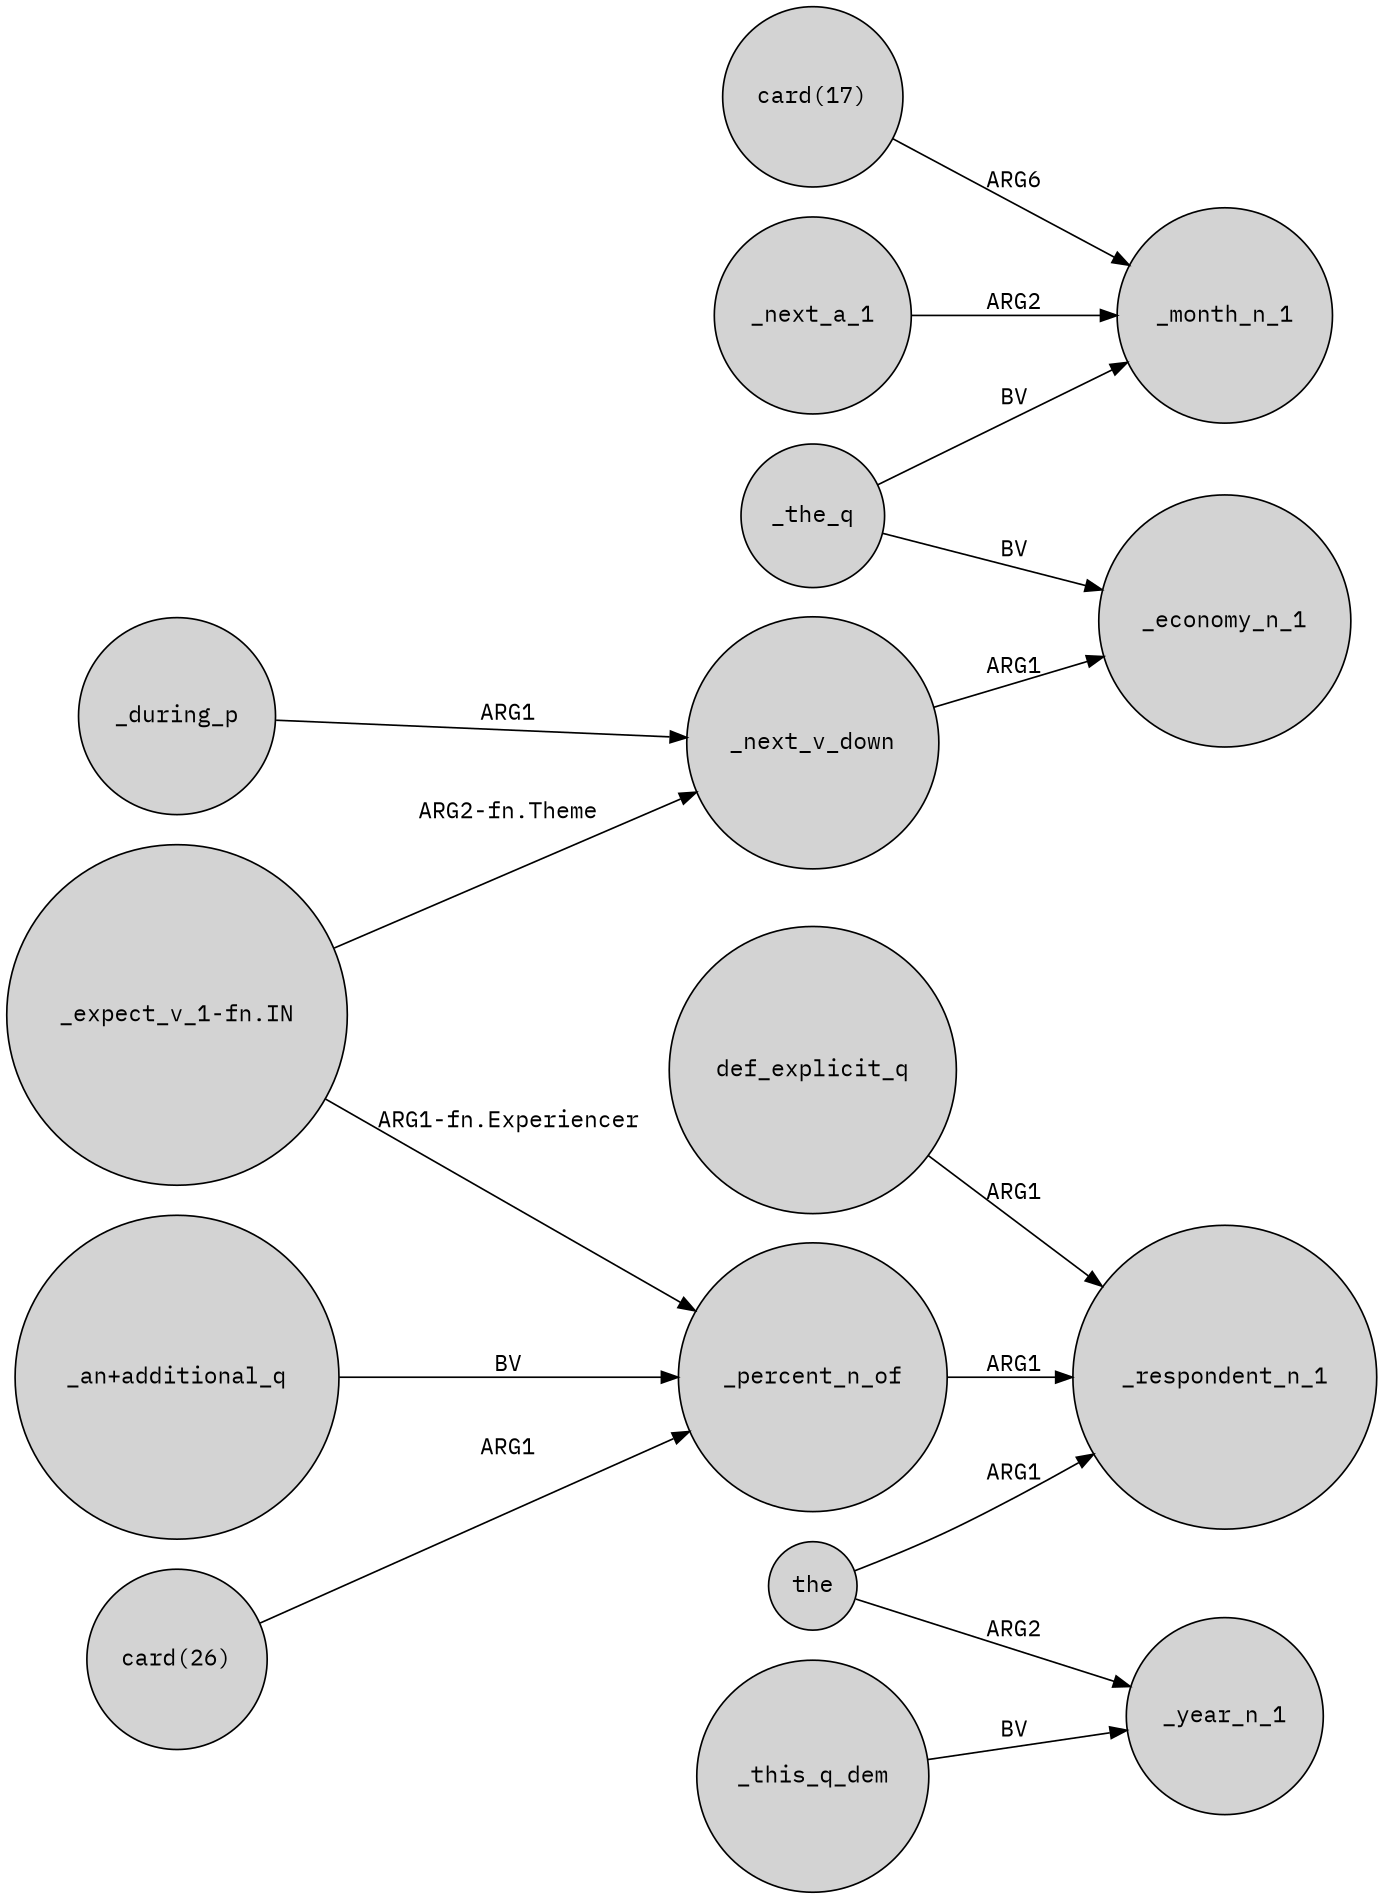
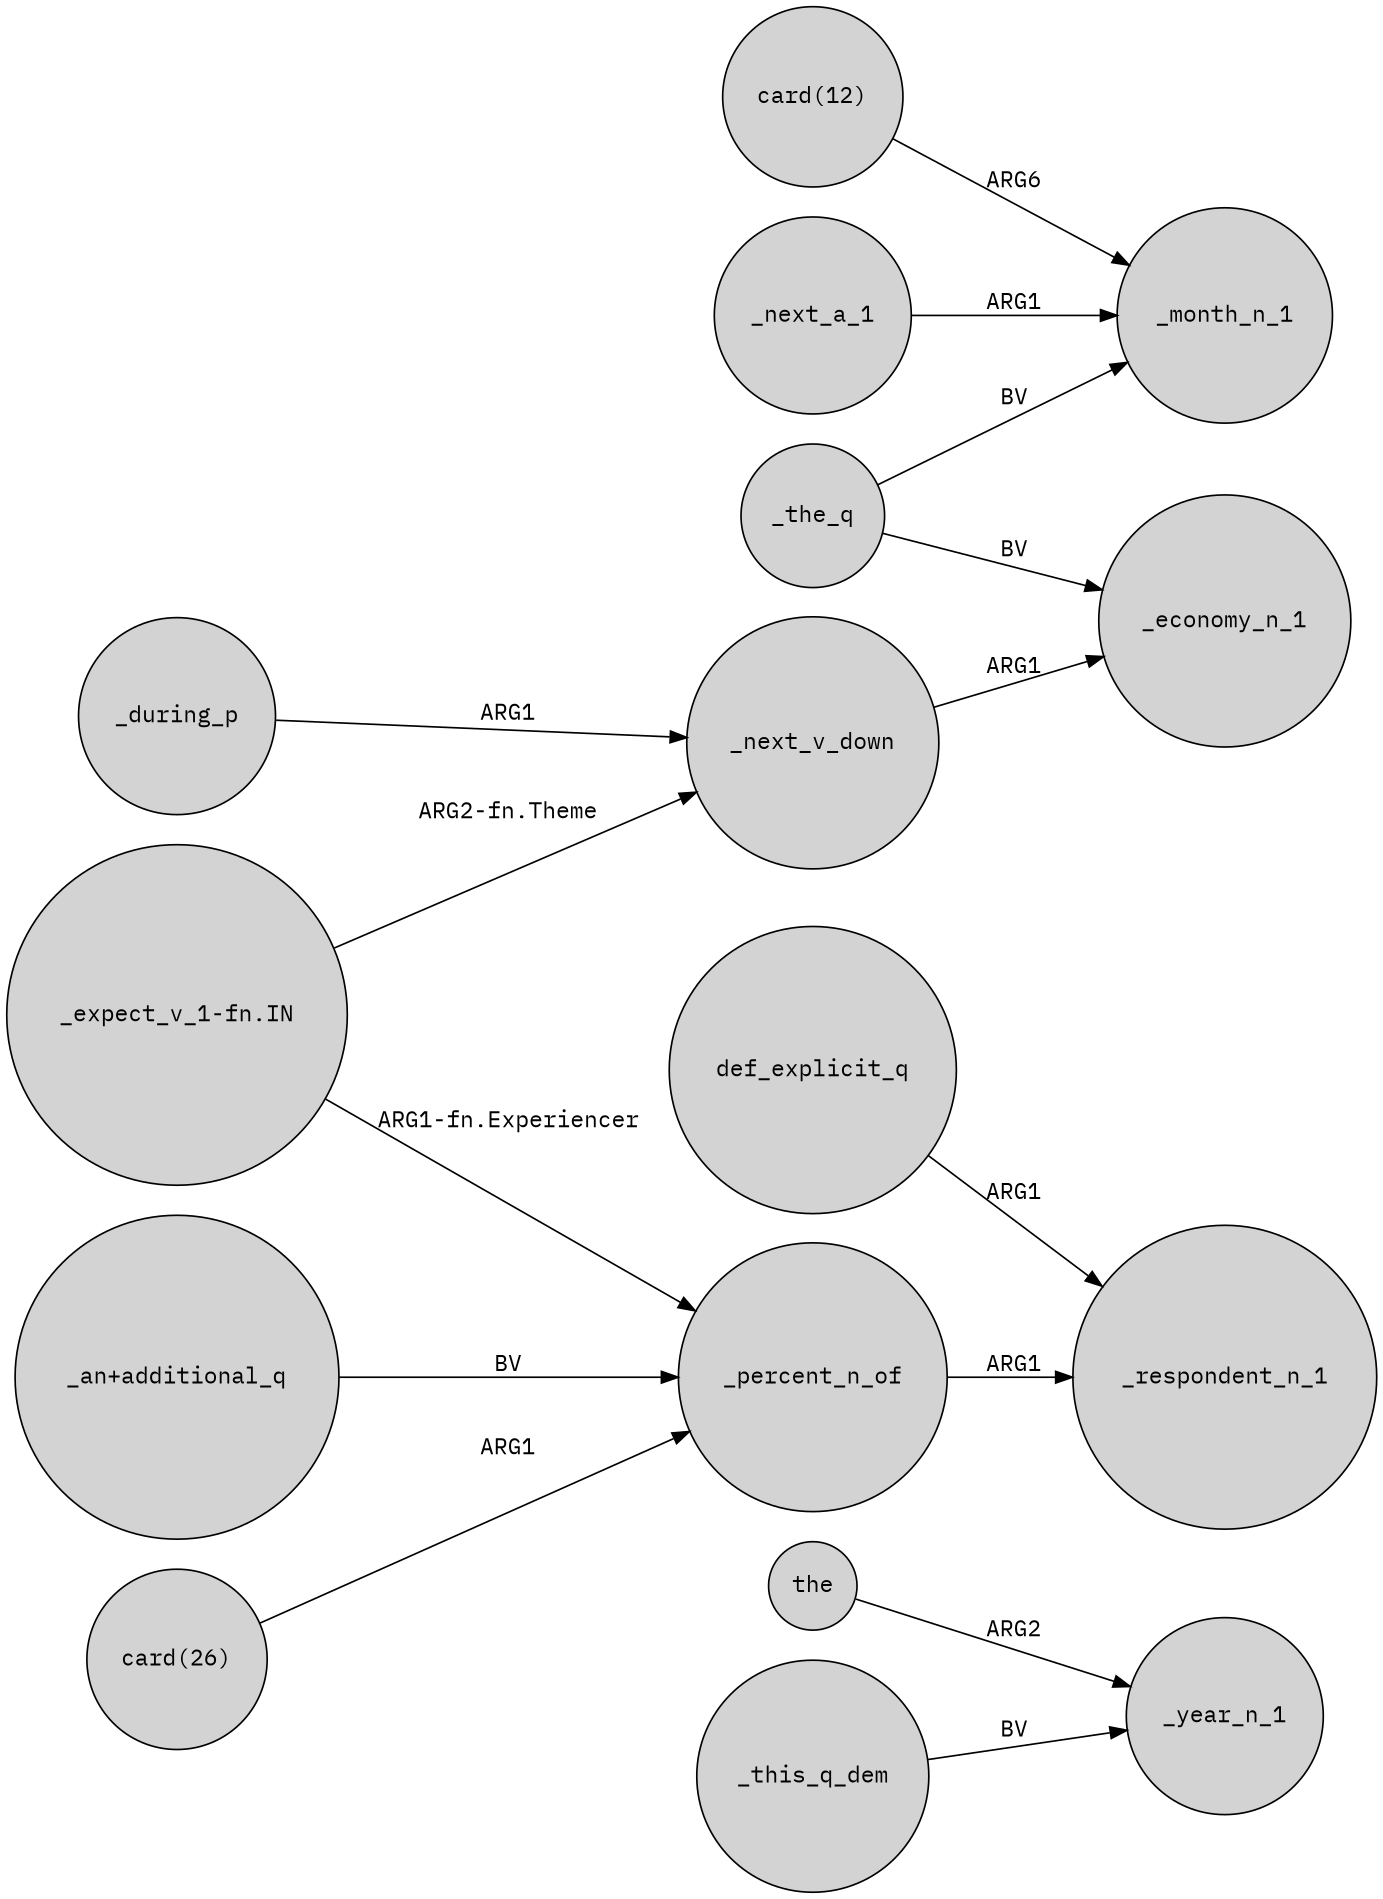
node "card(17)": label "card(17)" -> "card(12)"
edge "_next_a_1" -> "_month_n_1": label "ARG2" -> "ARG1"
edge "the" -> "_respondent_n_1": removed, label "ARG1"
